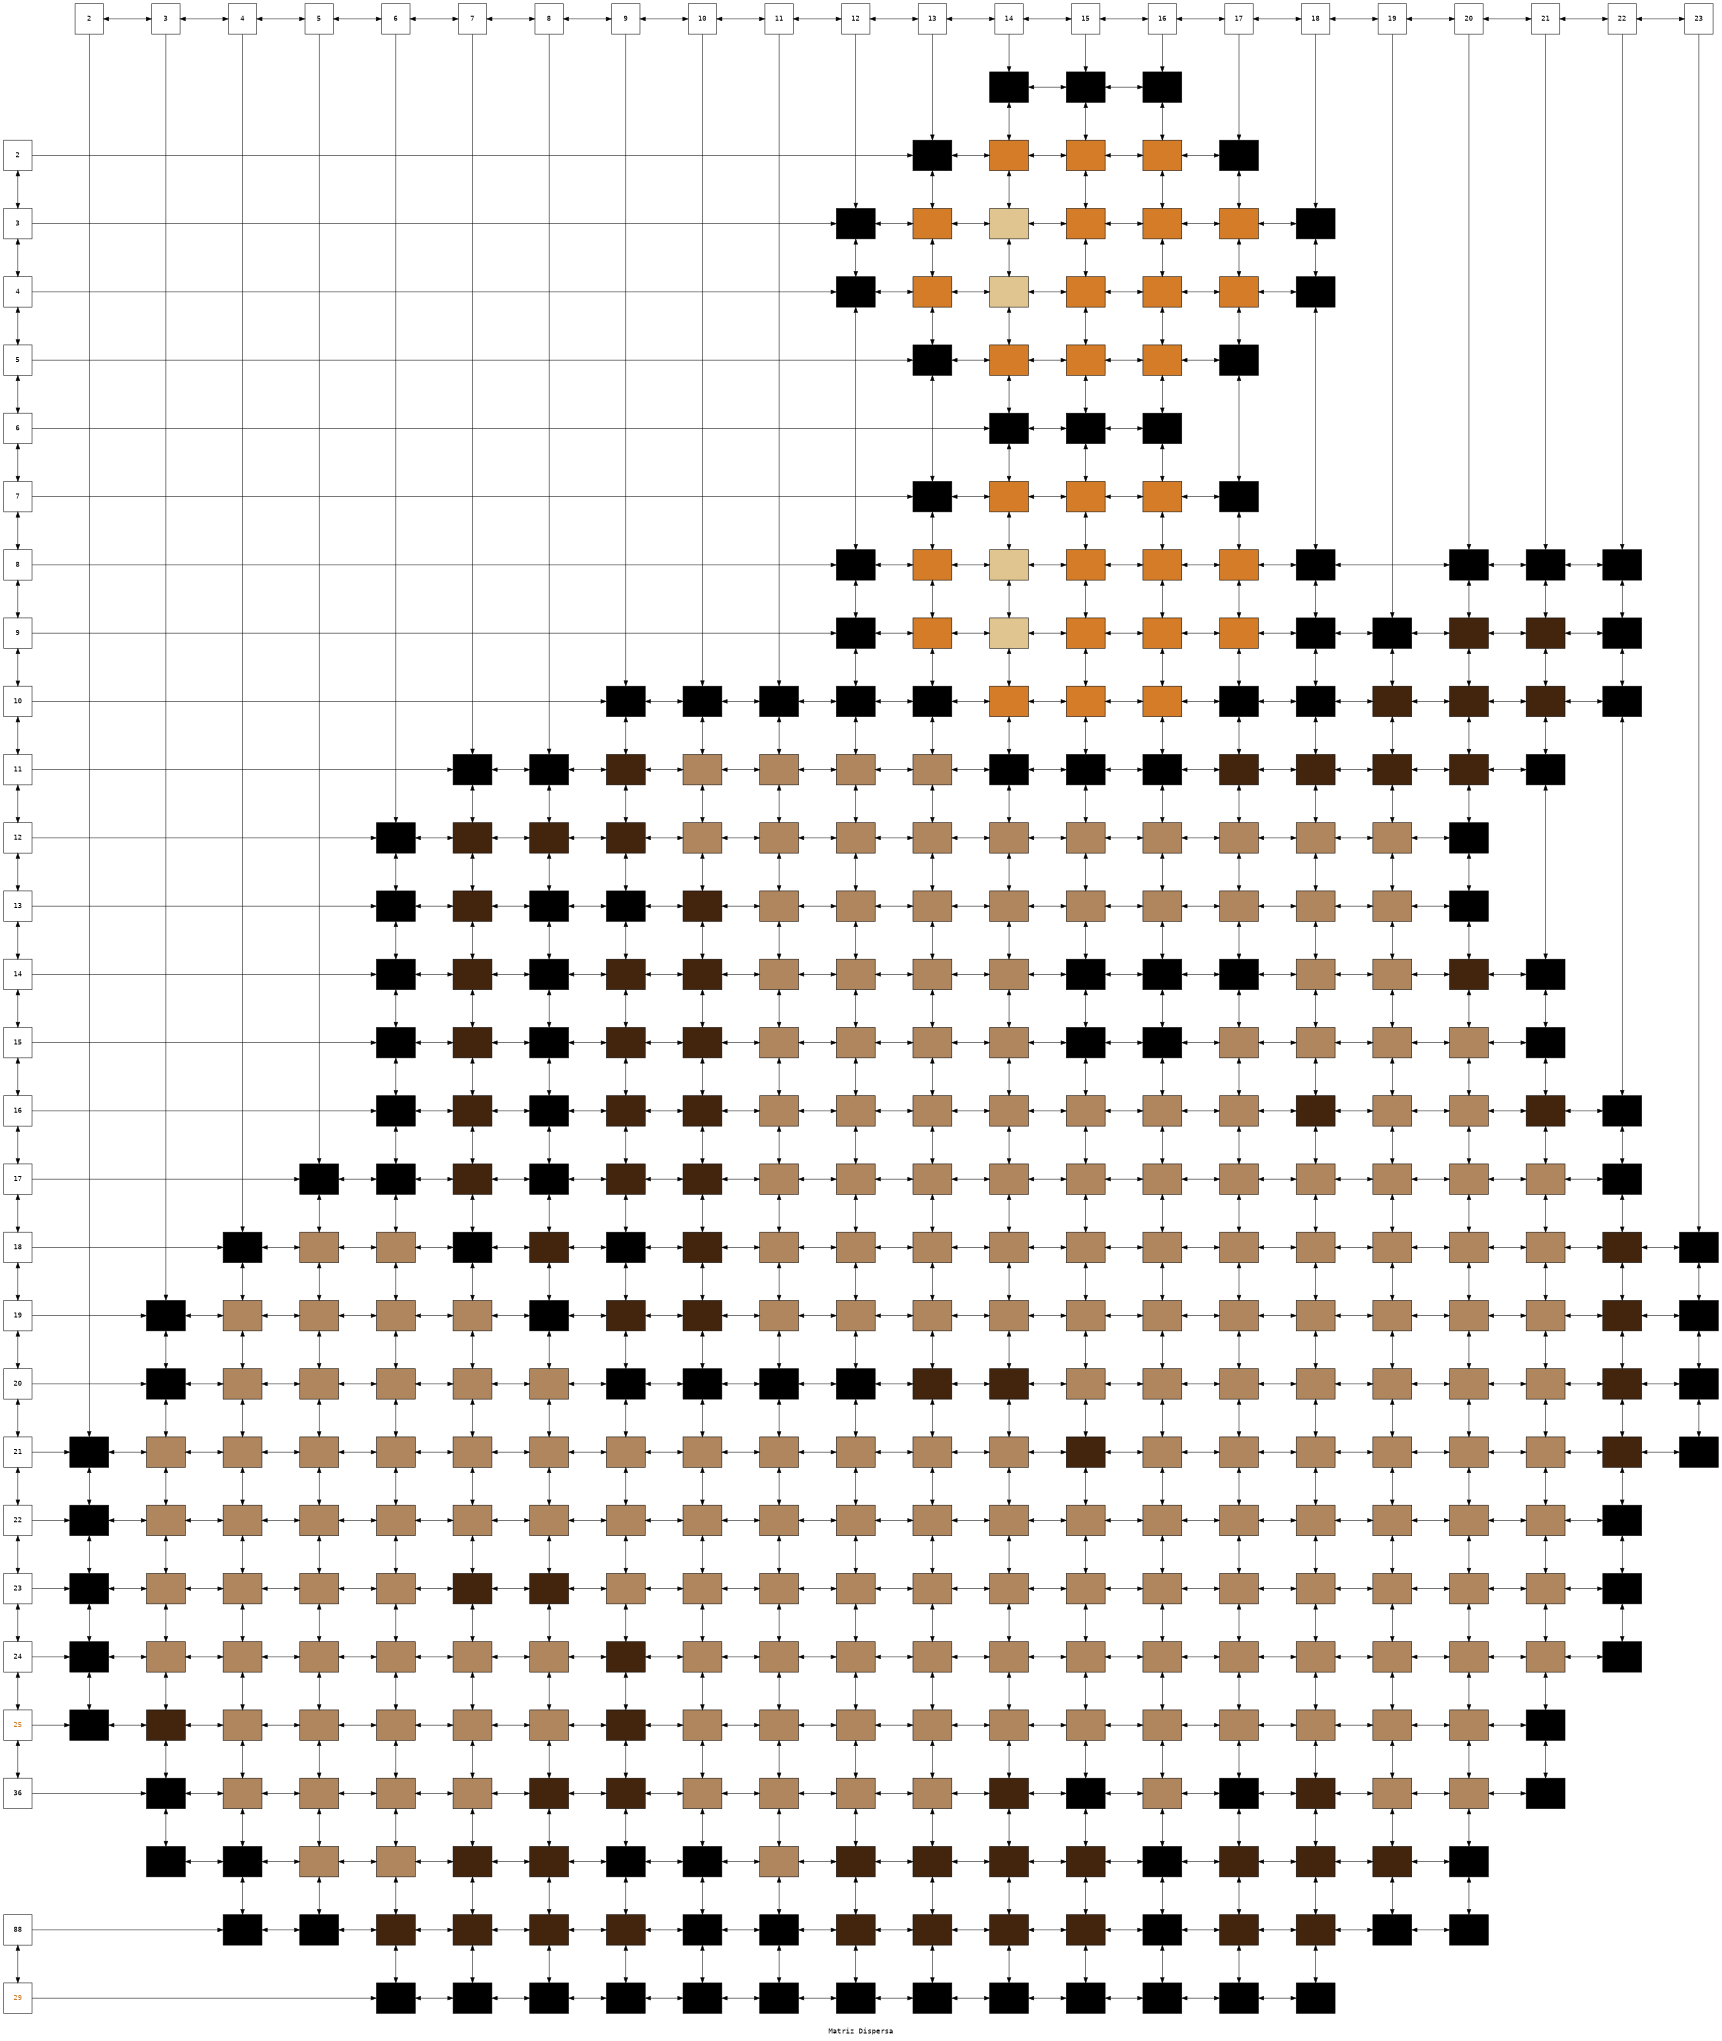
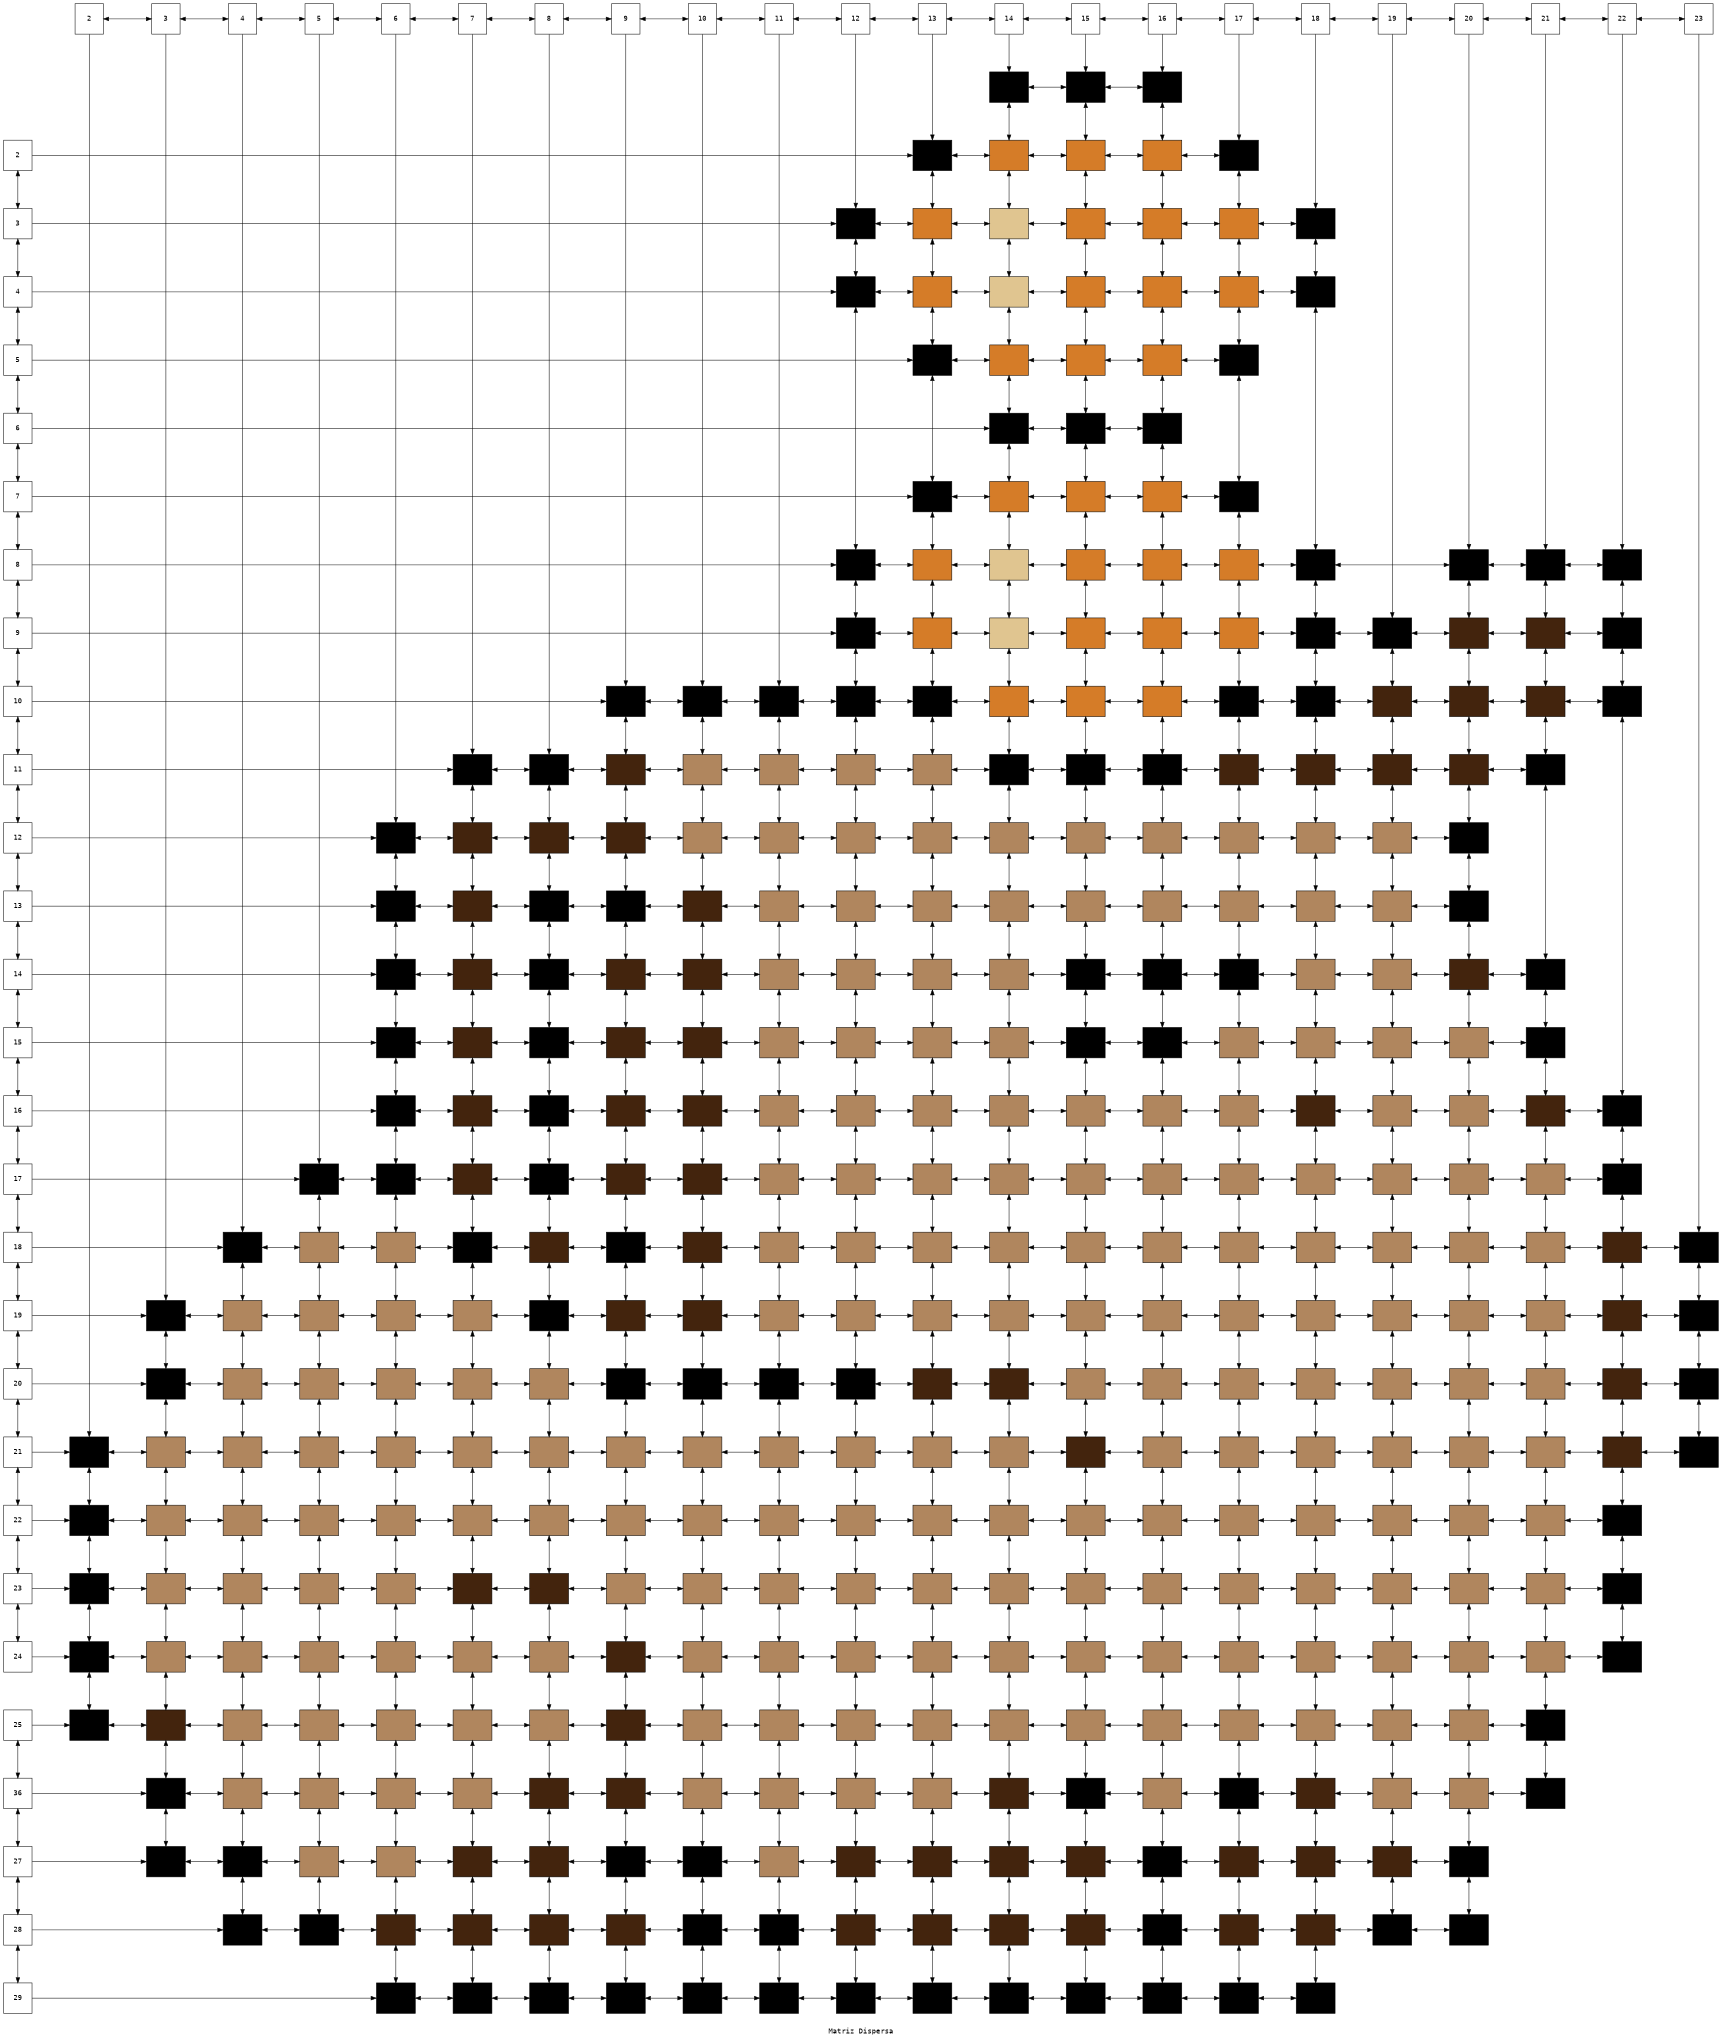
edge "24" -- "25": removed
node "25": fontcolor #d57c28 -> black
node "27": added
node "88": label "88" -> "28"
node "29": fontcolor #d57c28 -> black
